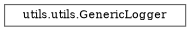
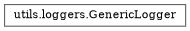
node "utils.utils.GenericLogger": label "utils.utils.GenericLogger" -> "utils.loggers.GenericLogger"
